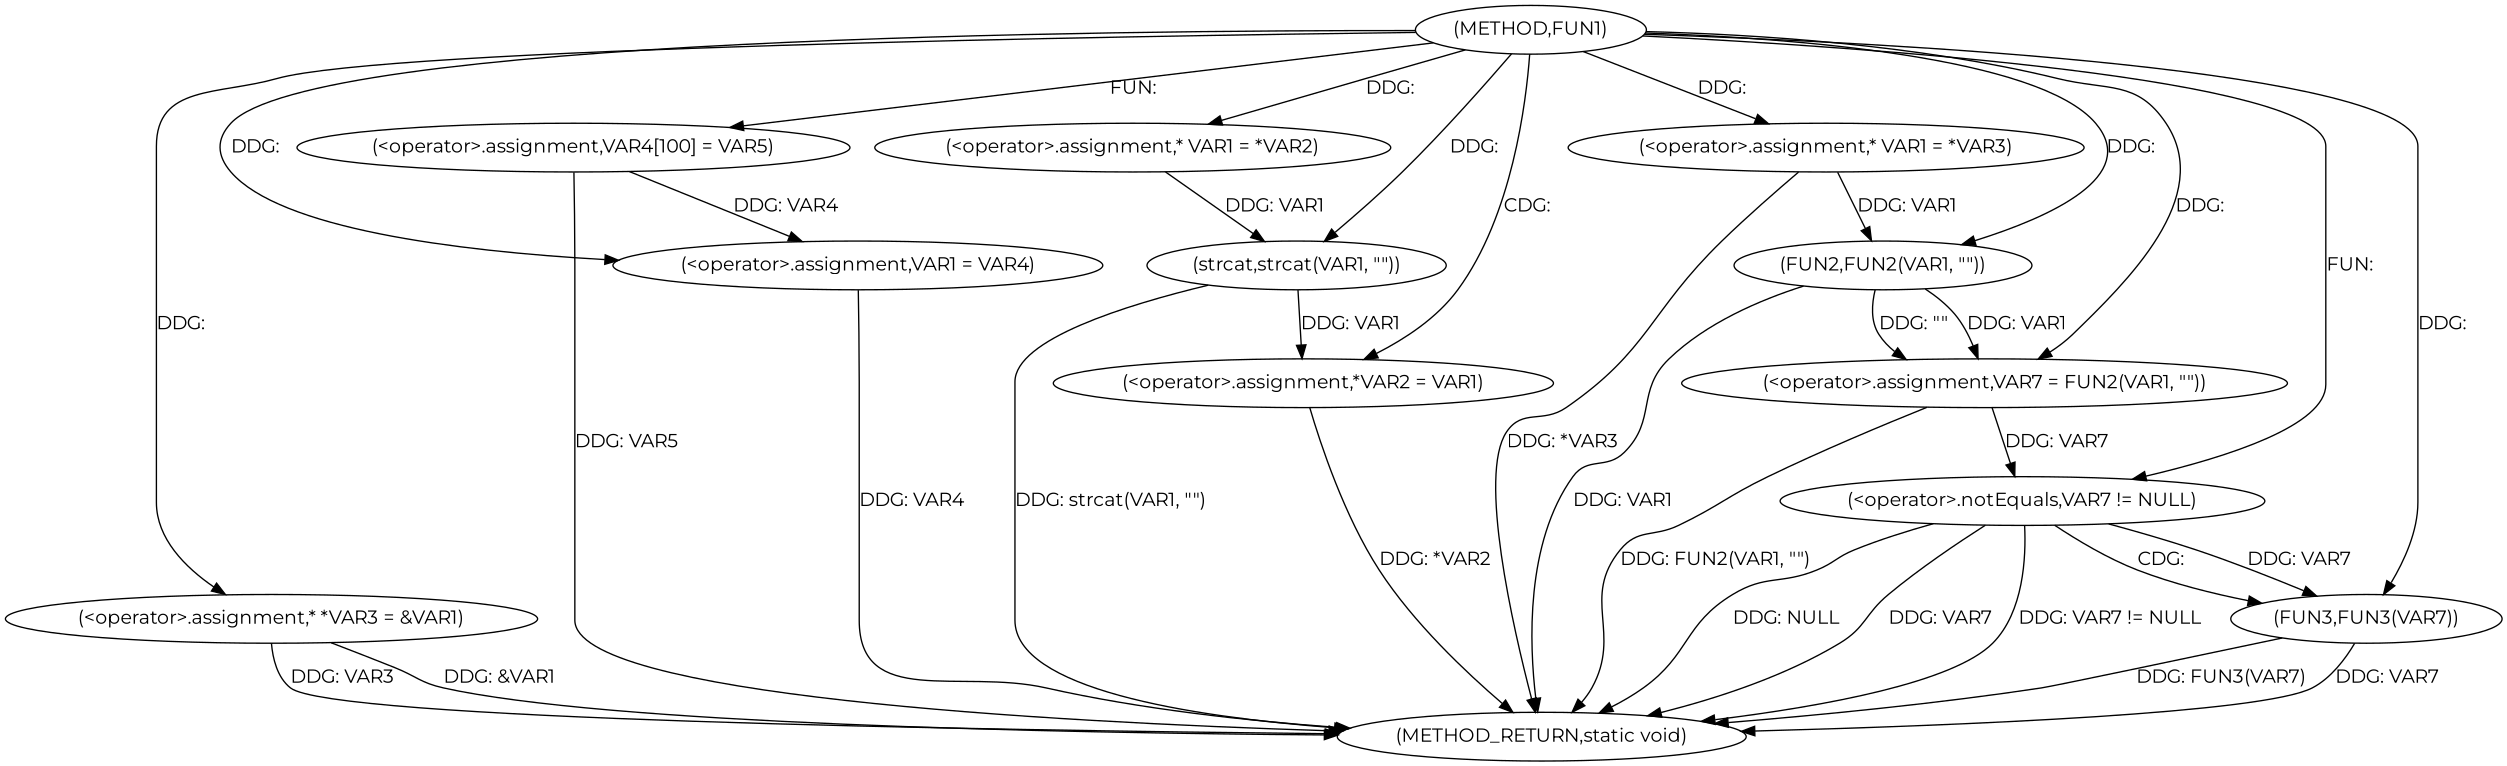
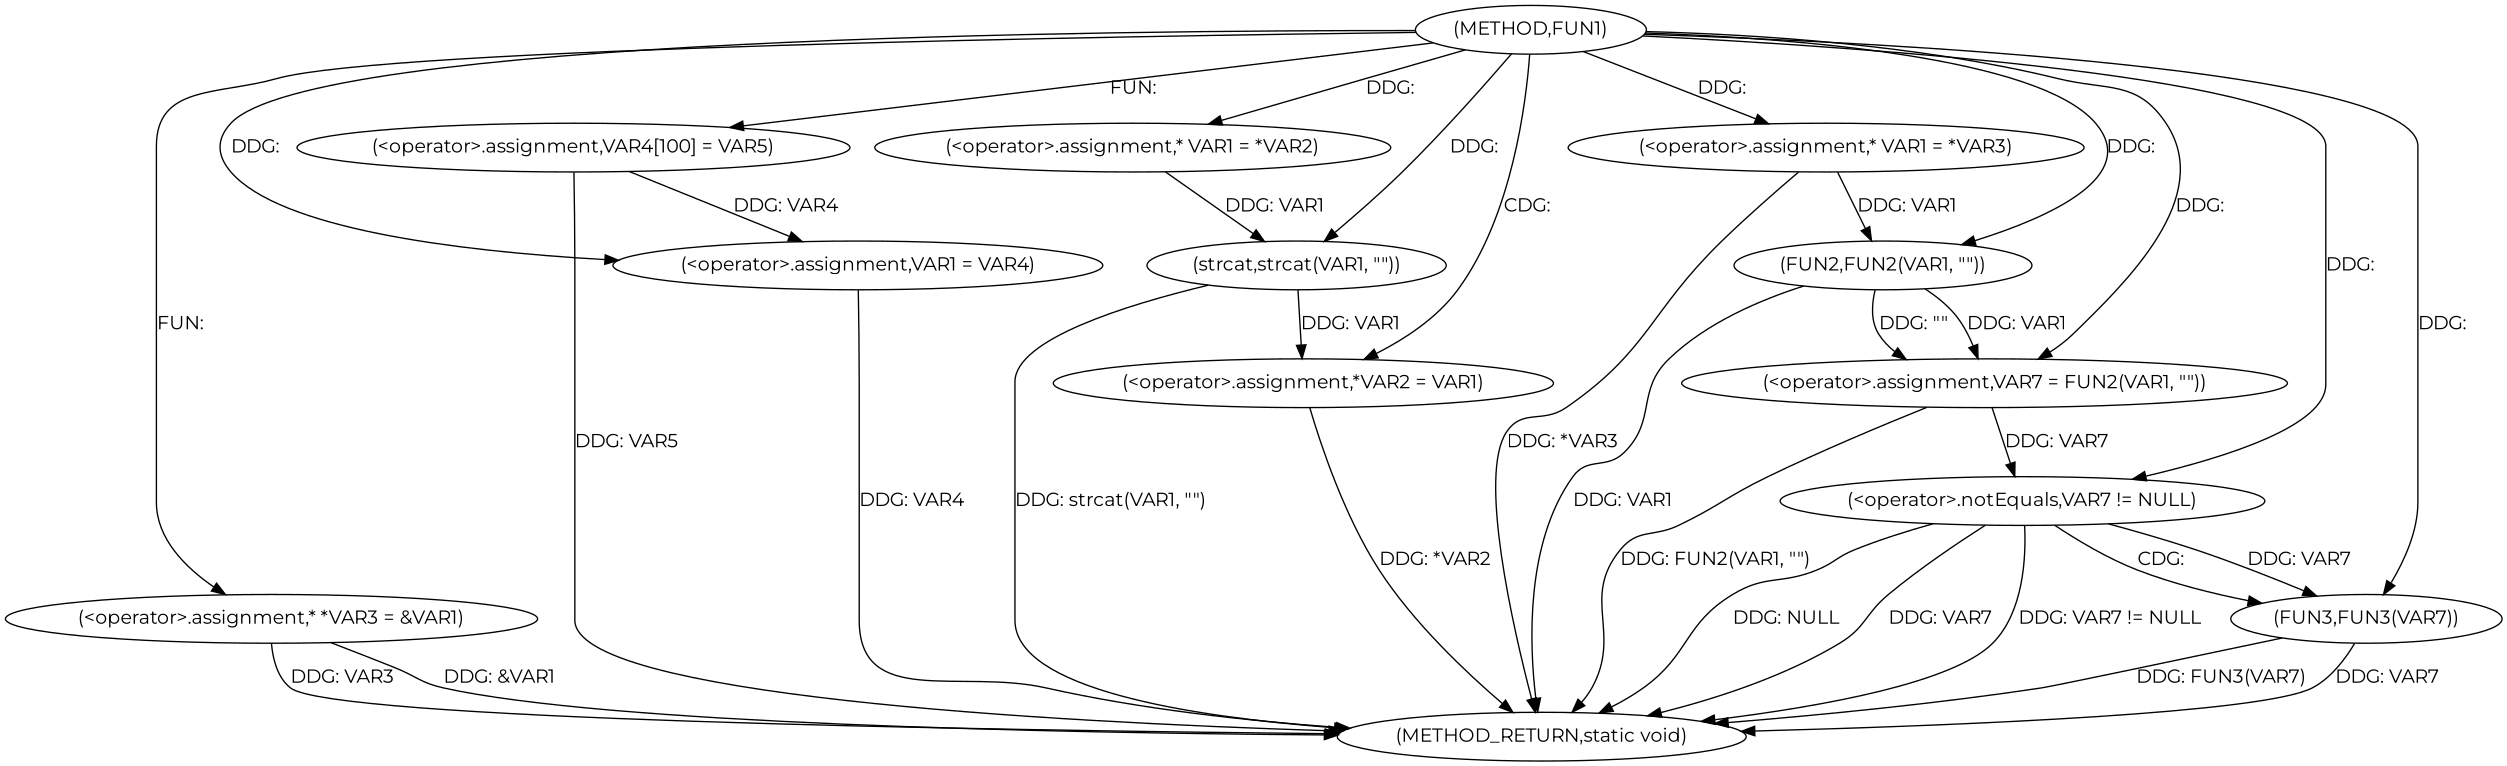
edge "(METHOD,FUN1)" -> "(<operator>.notEquals,VAR7 != NULL)": label "FUN: " -> "DDG: "
edge "(METHOD,FUN1)" -> "(<operator>.assignment,* *VAR3 = &VAR1)": label "DDG: " -> "FUN: "
